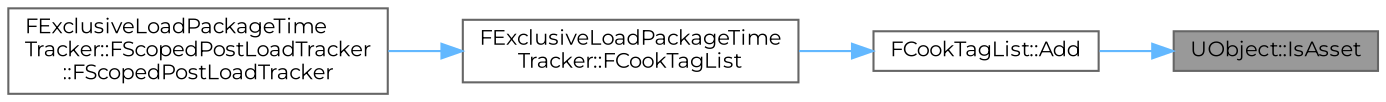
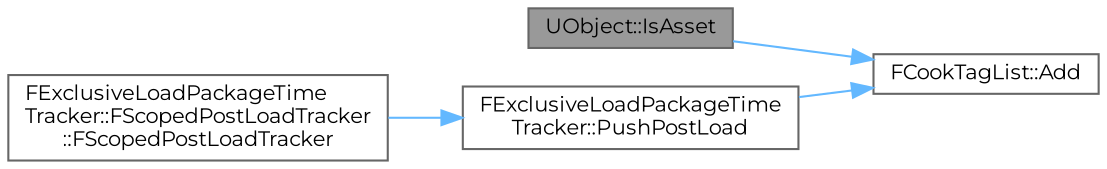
node "FExclusiveLoadPackageTime Tracker::FCookTagList": label "FExclusiveLoadPackageTime Tracker::FCookTagList" -> "FExclusiveLoadPackageTime Tracker::PushPostLoad"
edge "FCookTagList::Add" -> "UObject::IsAsset": reversed
